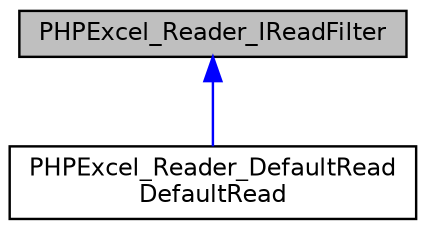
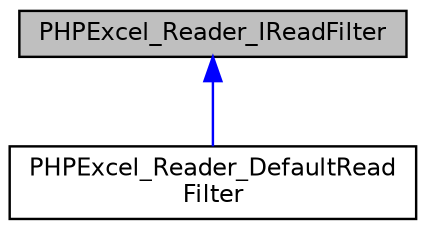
node "PHPExcel_Reader_DefaultRead DefaultRead": label "PHPExcel_Reader_DefaultRead DefaultRead" -> "PHPExcel_Reader_DefaultRead Filter"
